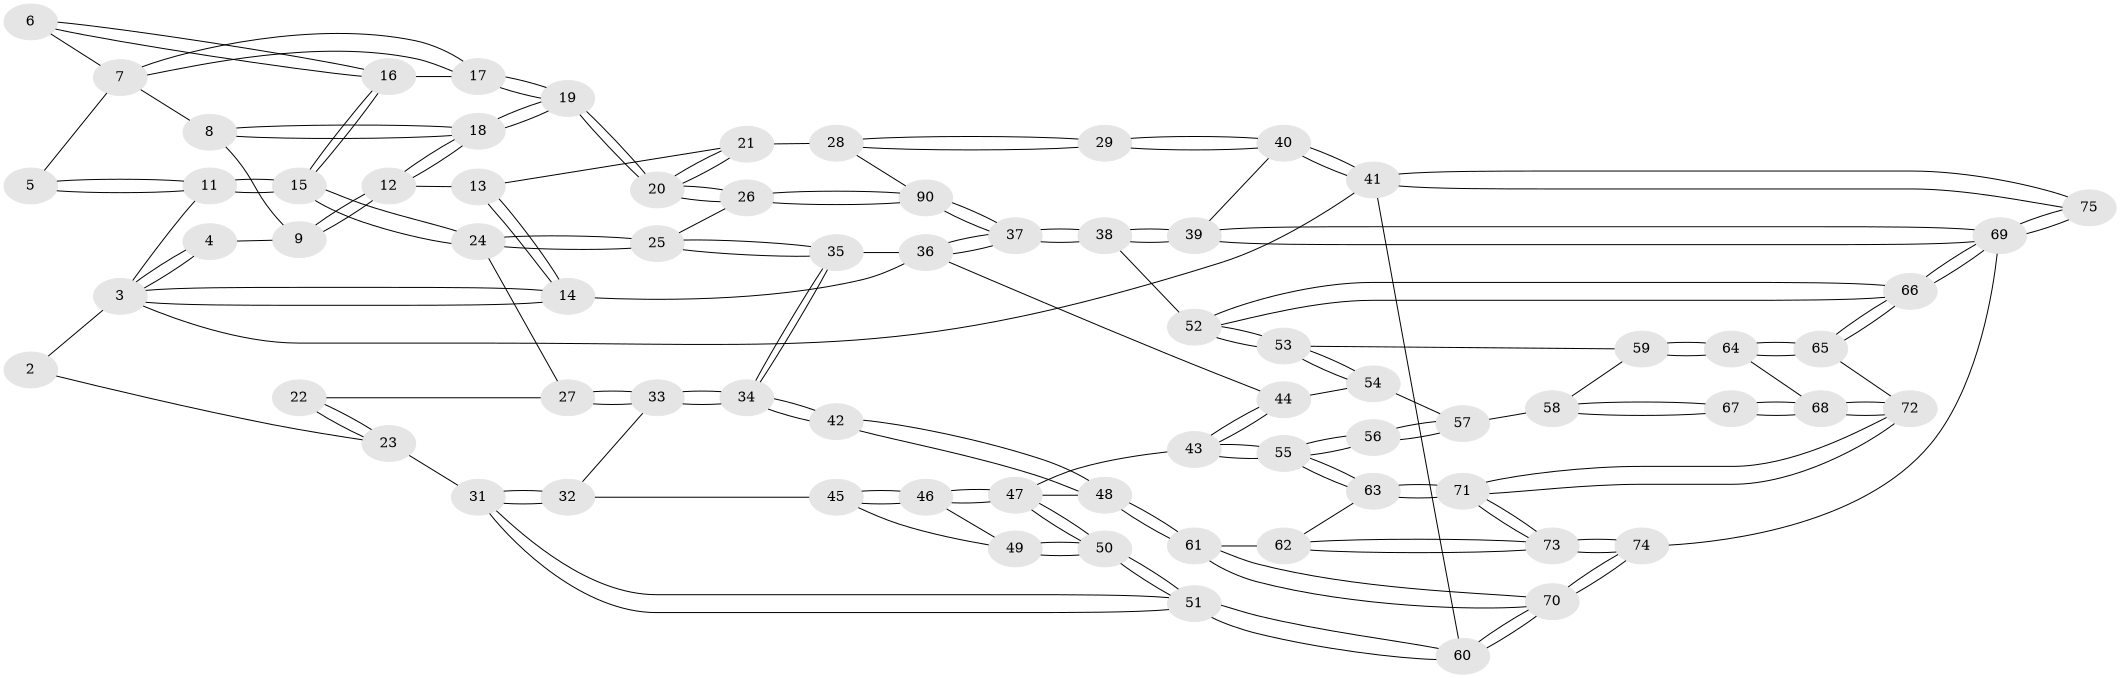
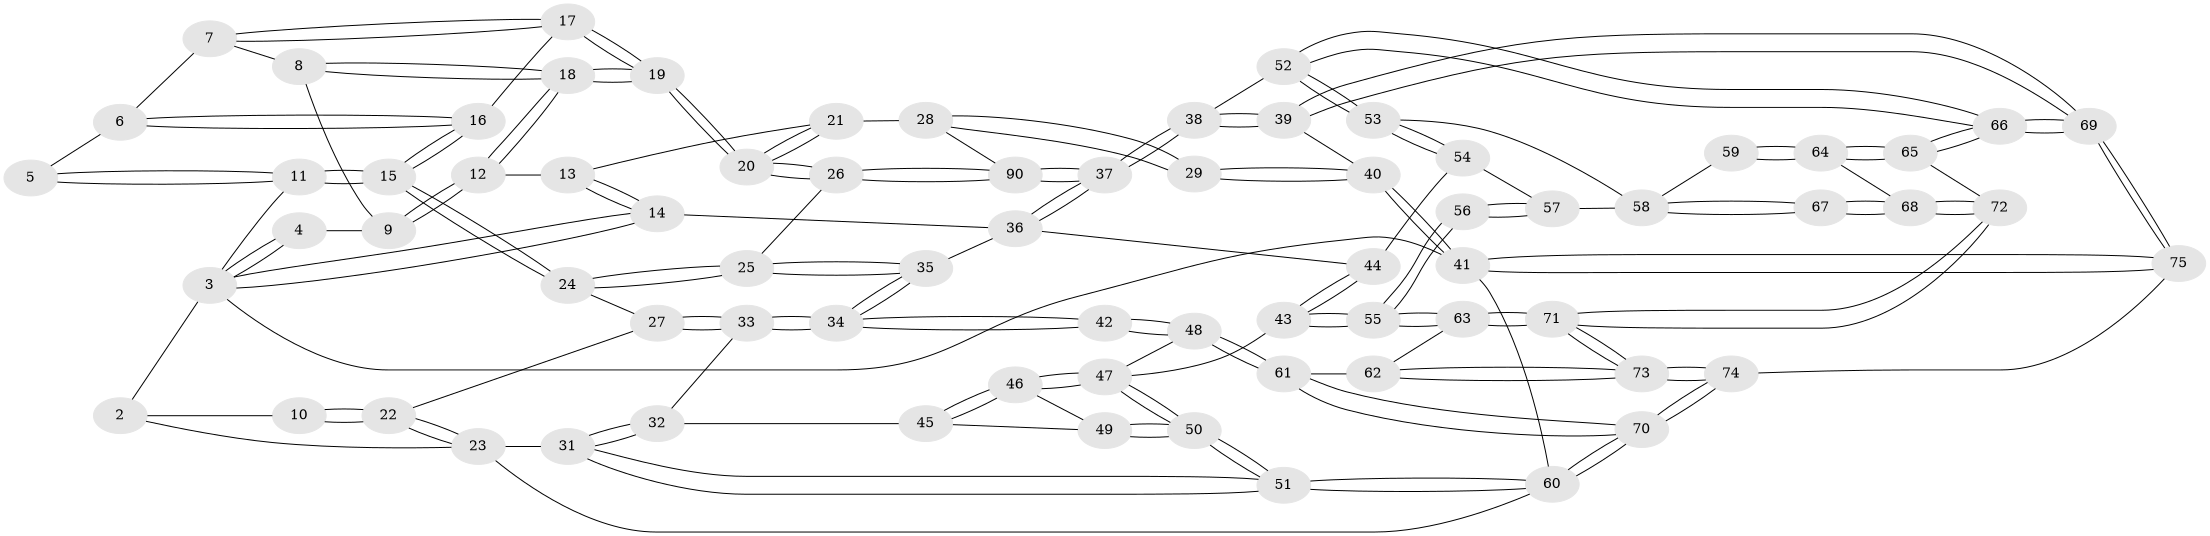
edge "7" -- "5": now "6" -- "5"
edge "53" -- "59": now "53" -- "58"
node "10": added
edge "69" -- "74": now "75" -- "74"
edge "23" -- "60": added
